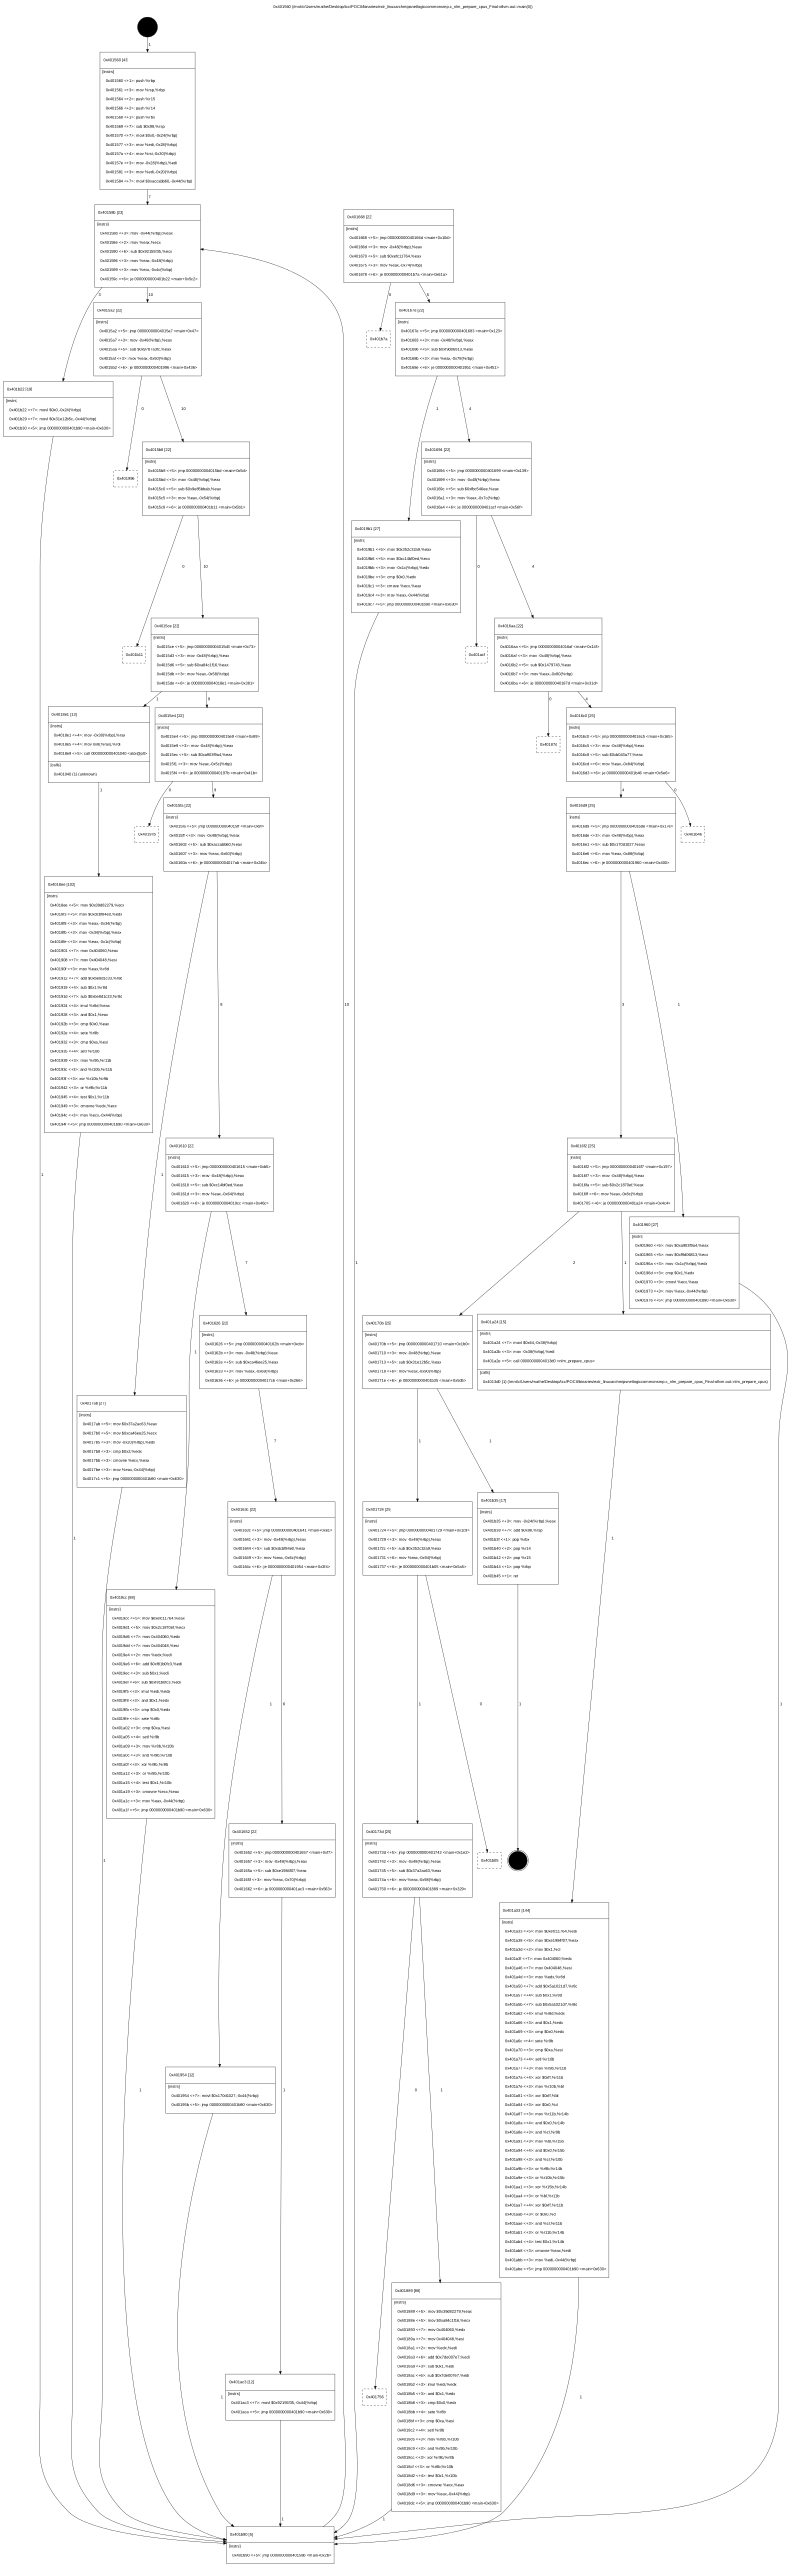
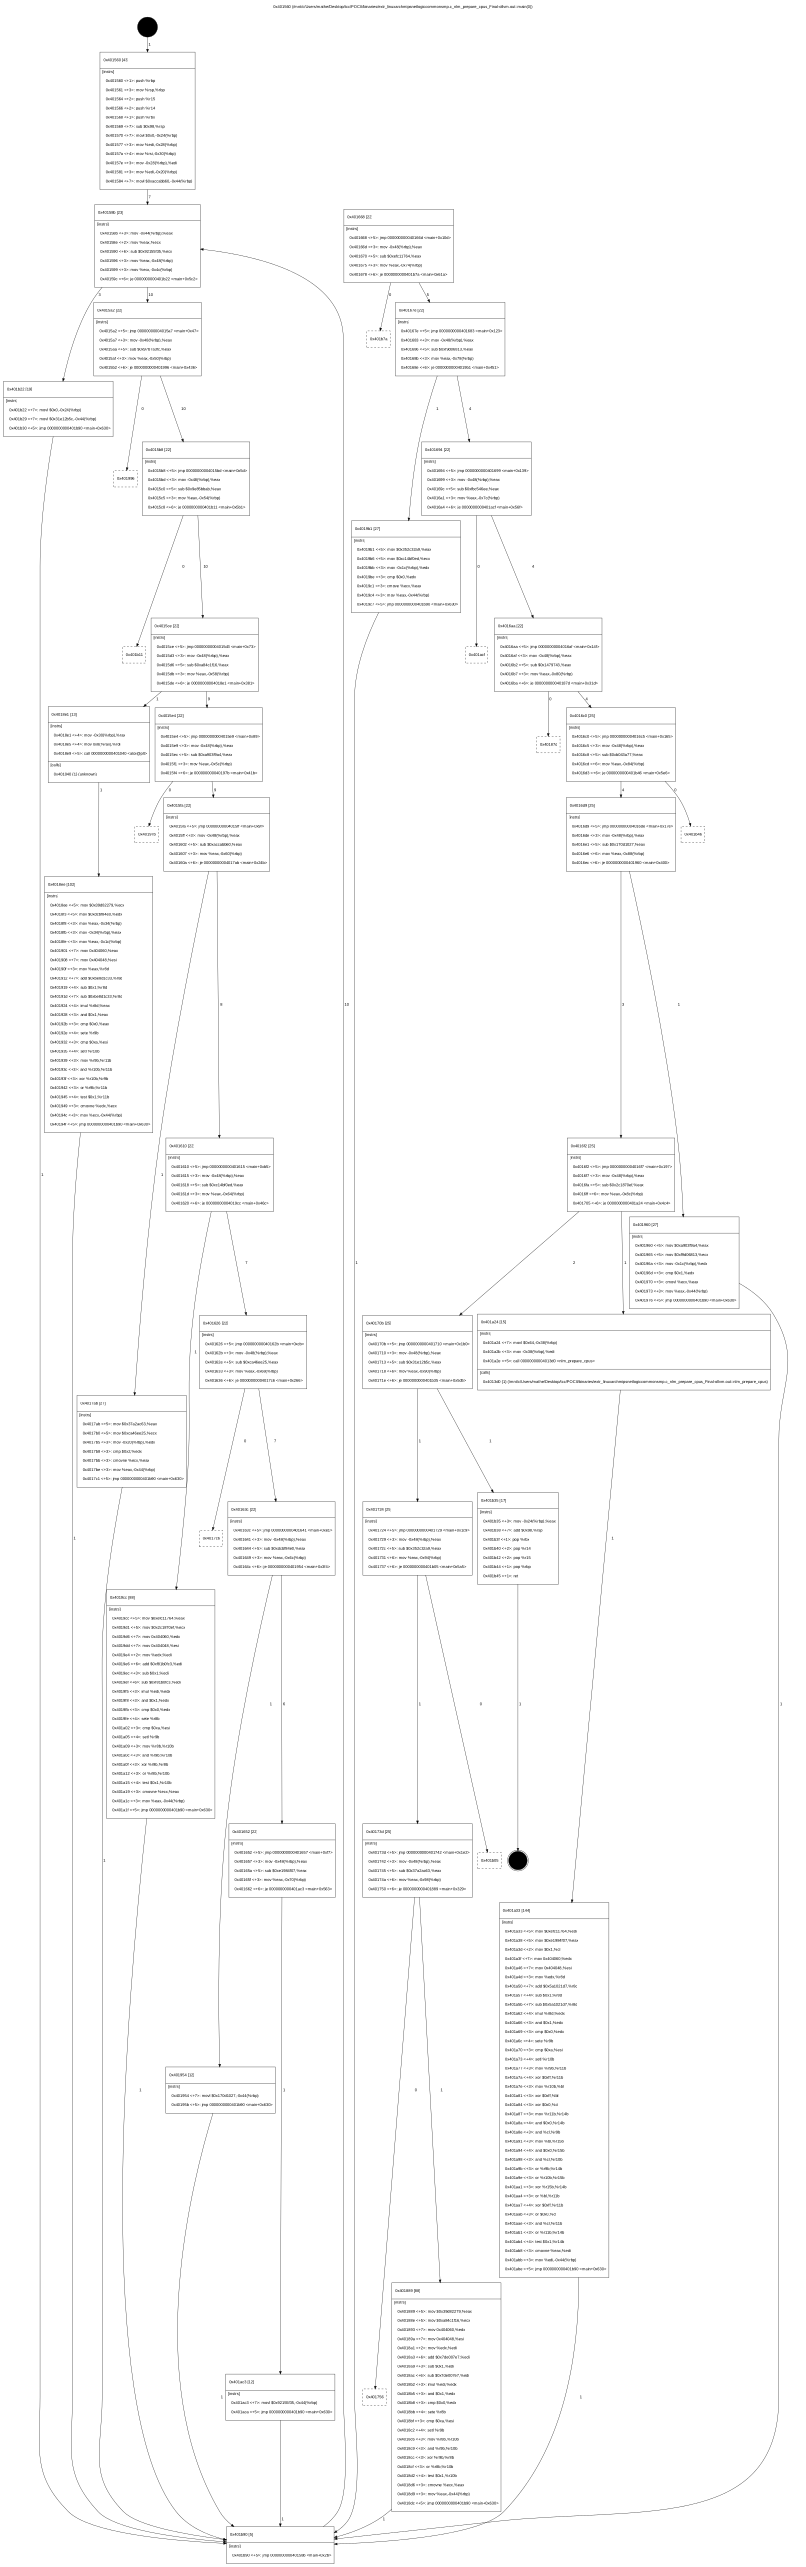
node "0x4017c6": added
